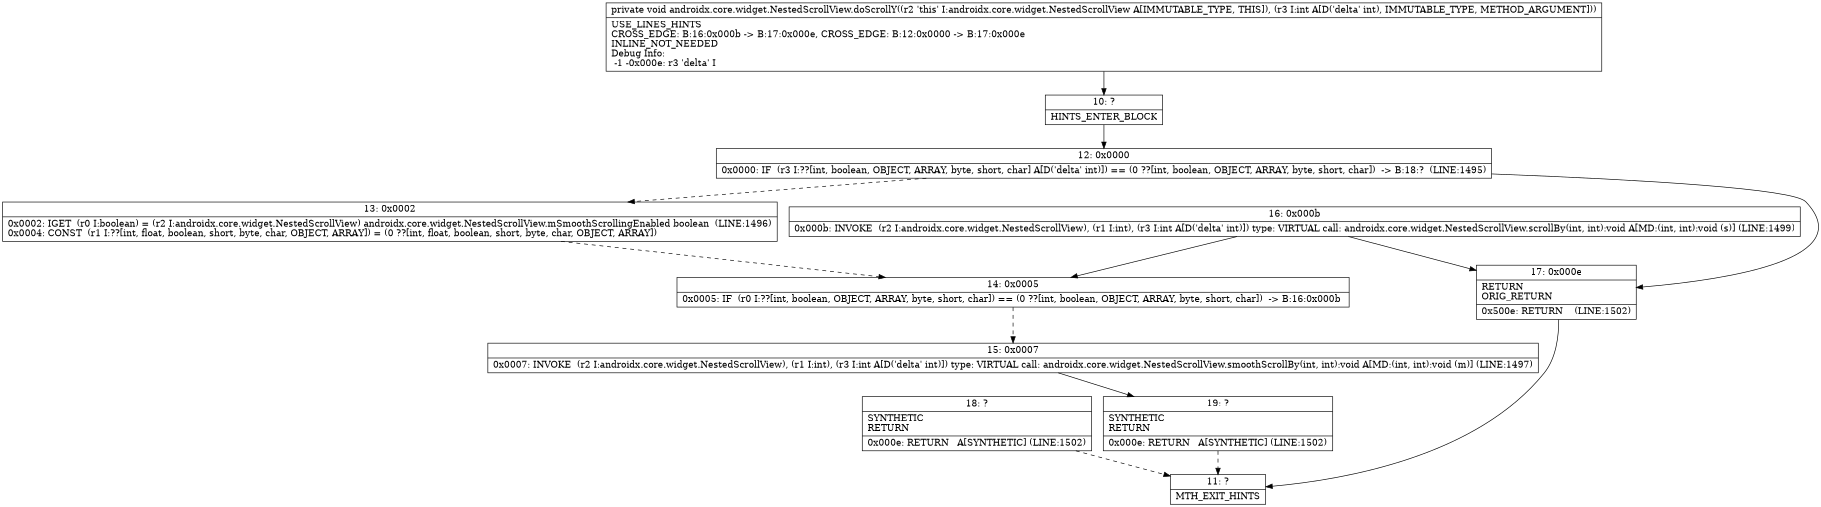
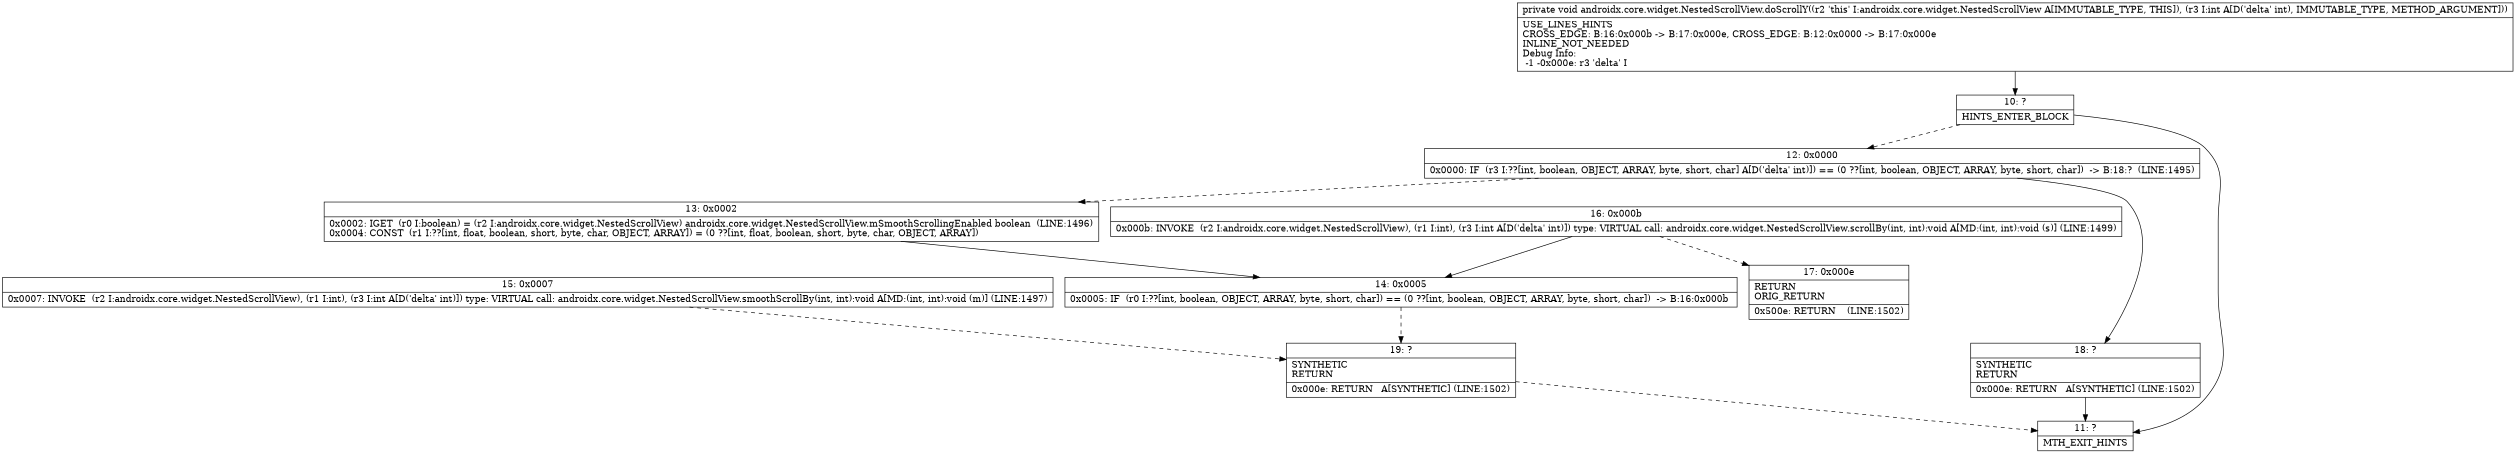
edge "10: ?" -> "12: 0x0000": style solid -> dashed
edge "12: 0x0000" -> "17: 0x000e": now "12: 0x0000" -> "18: ?"
edge "16: 0x000b" -> "17: 0x000e": style solid -> dashed
edge "13: 0x0002" -> "14: 0x0005": style dashed -> solid
edge "14: 0x0005" -> "15: 0x0007": now "14: 0x0005" -> "19: ?"
edge "15: 0x0007" -> "19: ?": style solid -> dashed
edge "17: 0x000e" -> "11: ?": now "10: ?" -> "11: ?"
edge "18: ?" -> "11: ?": style dashed -> solid
